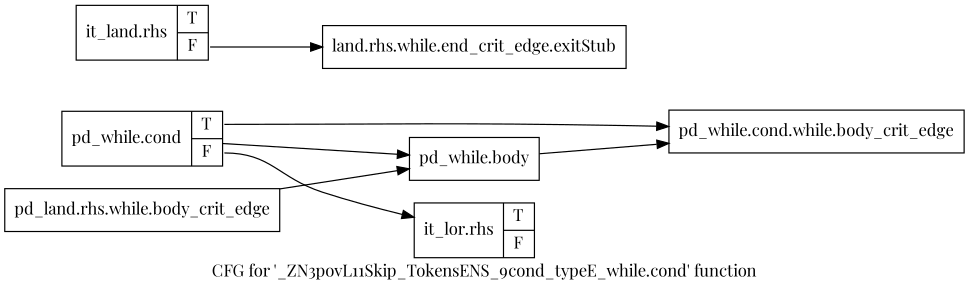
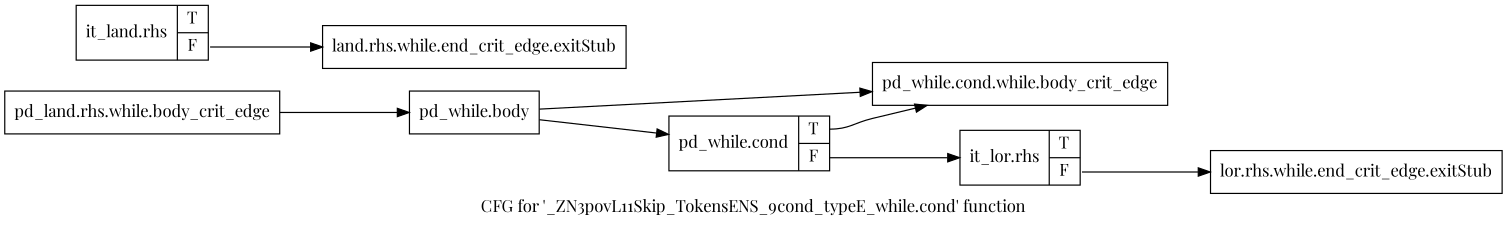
edge "pd_while.cond" -> "pd_while.body": reversed
node "lor.rhs.while.end_crit_edge.exitStub": added
